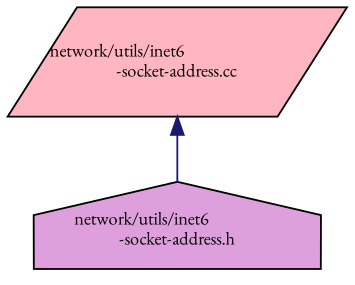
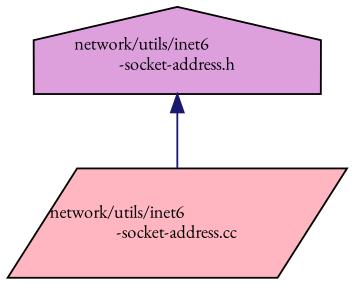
edge "network/utils/inet6 -socket-address.h" -> "network/utils/inet6 -socket-address.cc": reversed
